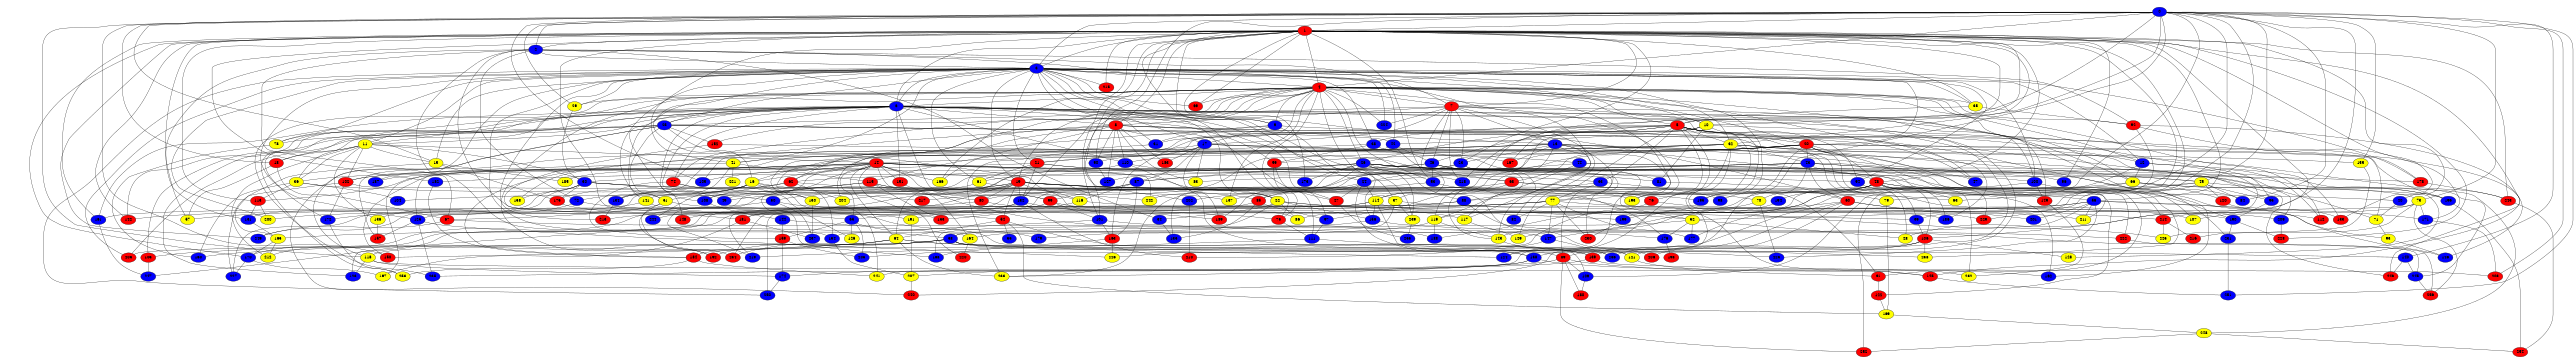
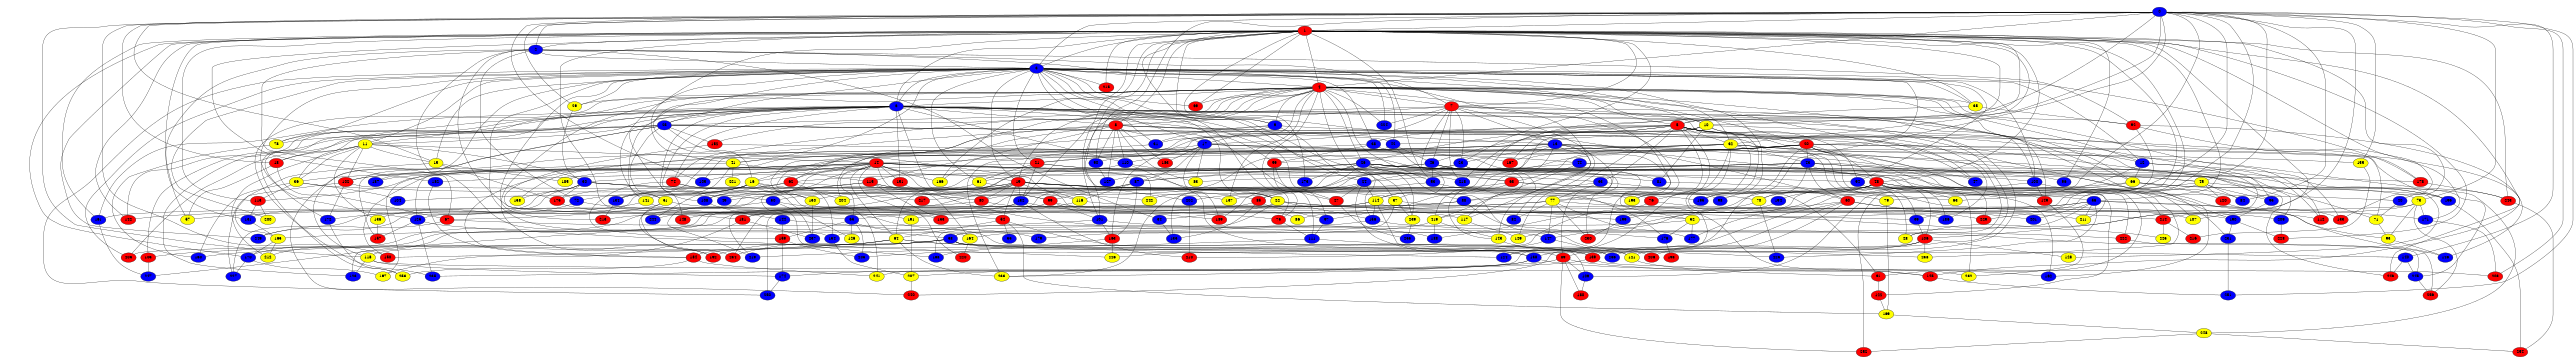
edge "45" -- "51": removed
edge "66" -- "143": now "66" -- "70"
edge "77" -- "200": removed
edge "22" -- "86": removed
node "119": label "119" -> "419"
edge "52" -- "28": now "10" -- "28"
edge "73" -- "225": now "73" -- "93"
